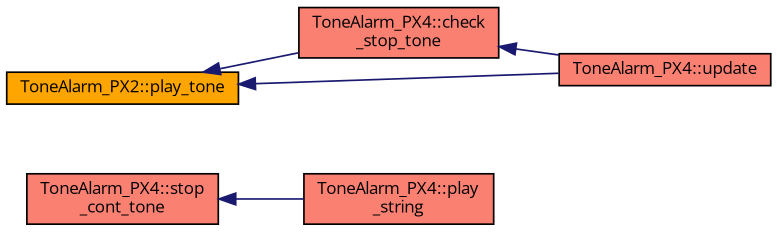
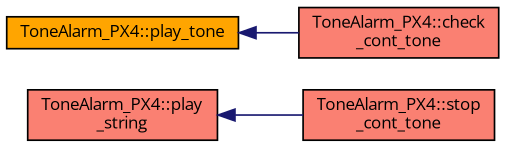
node "ToneAlarm_PX4::check _stop_tone": label "ToneAlarm_PX4::check _stop_tone" -> "ToneAlarm_PX4::check _cont_tone"
node "ToneAlarm_PX4::update": removed
node "ToneAlarm_PX2::play_tone": label "ToneAlarm_PX2::play_tone" -> "ToneAlarm_PX4::play_tone"
edge "ToneAlarm_PX4::play _string" -> "ToneAlarm_PX4::stop _cont_tone": reversed
